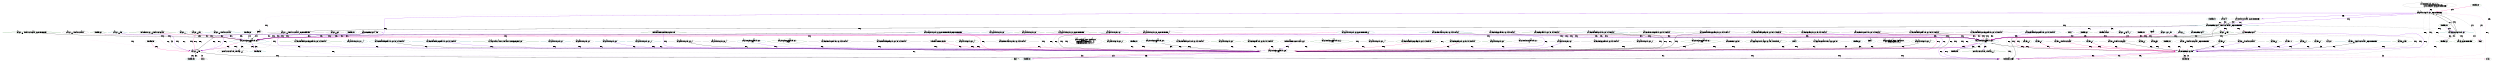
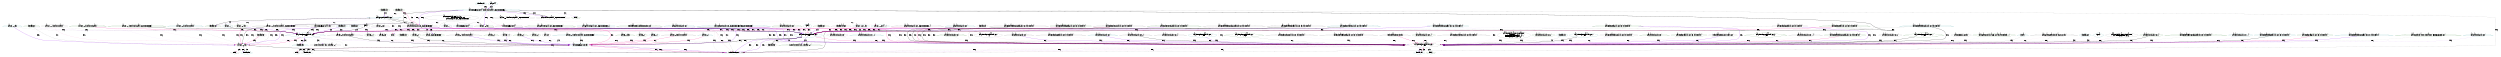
edge "(Call,ipaddr_string(ndo, tptr+BGP_VPN_RD_LEN))" -> "(Call,sizeof(struct in_addr)+BGP_VPN_RD_LEN)": now "(Call,ipaddr_string(ndo, tptr+BGP_VPN_RD_LEN))" -> "(Call,tptr+BGP_VPN_RD_LEN)"
edge "(Call,bgp_vpn_rd_print(ndo, tptr))" -> "(Call,tptr += (sizeof(struct in_addr)+BGP_VPN_RD_LEN))": added, label "DDG:"
node "(MethodReturn,tptr += sizeof(struct in6_addr))": label "(MethodReturn,tptr += sizeof(struct in6_addr))" -> "(Call,tptr += sizeof(struct in6_addr))"
edge "(Call,tlen -= (sizeof(struct in6_addr)+BGP_VPN_RD_LEN))" -> "(Call,ND_TCHECK2(*tptr,tlen))": now "(Call,tlen -= (sizeof(struct in6_addr)+BGP_VPN_RD_LEN))" -> "(Call,tptr += tptr[0] + 1)"
